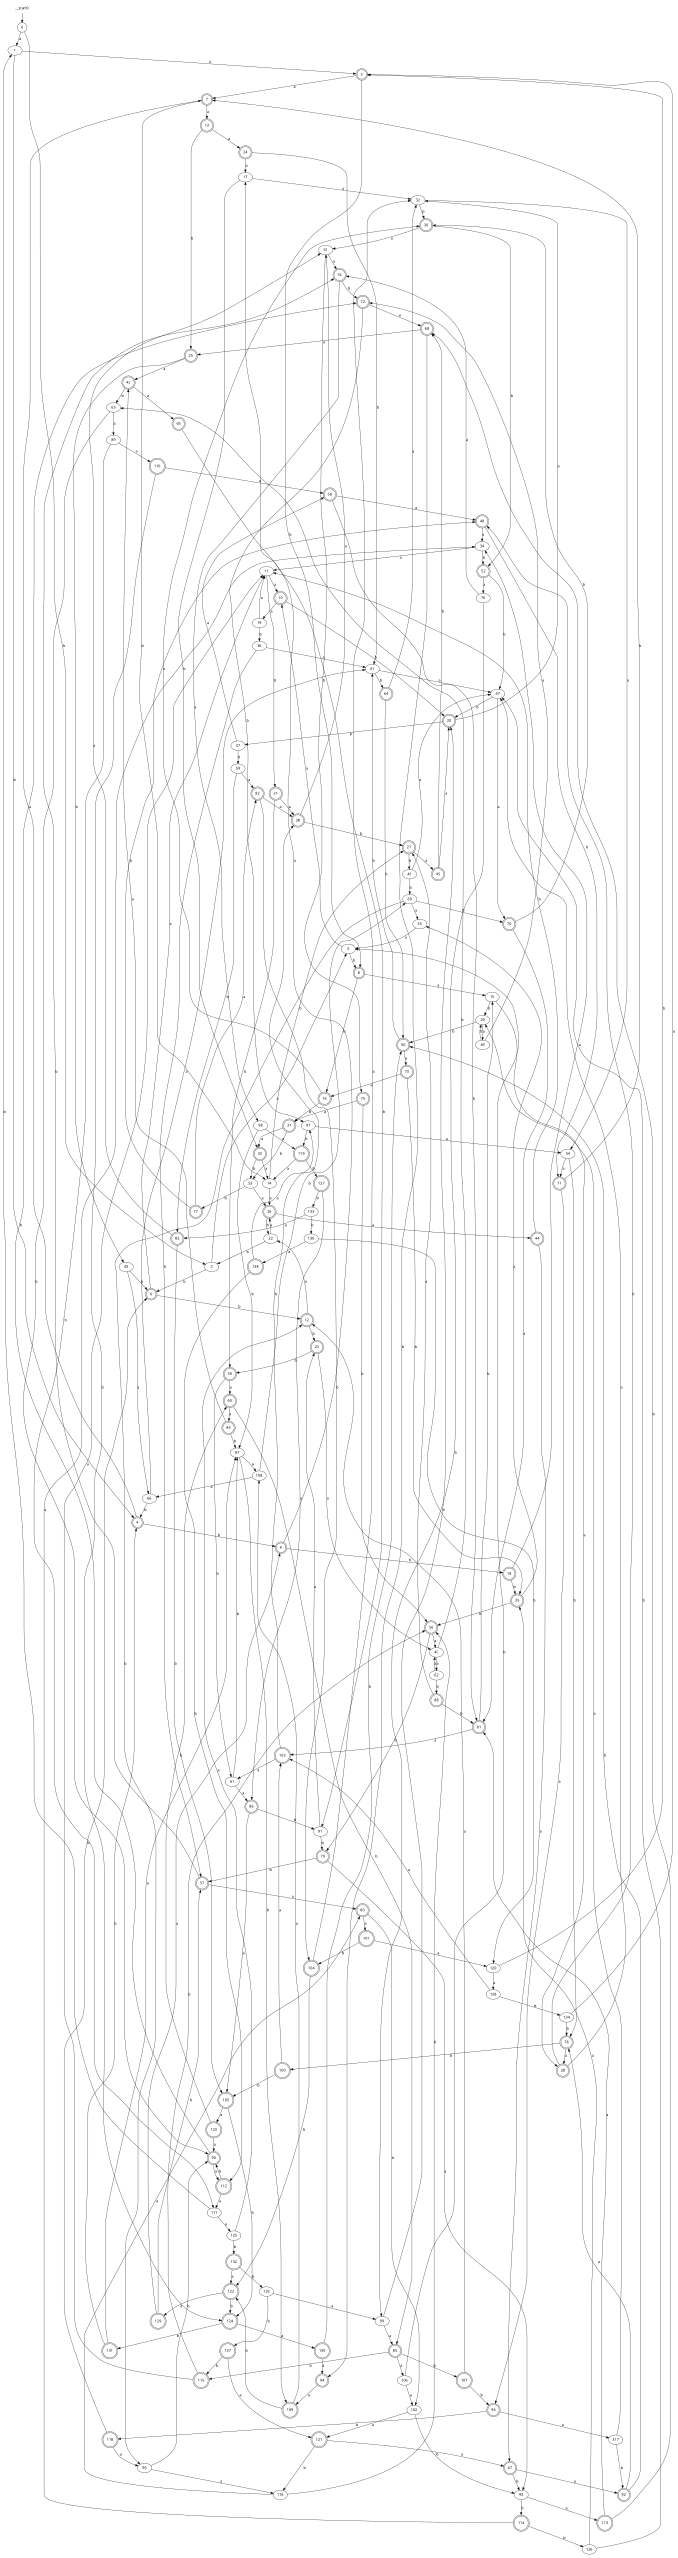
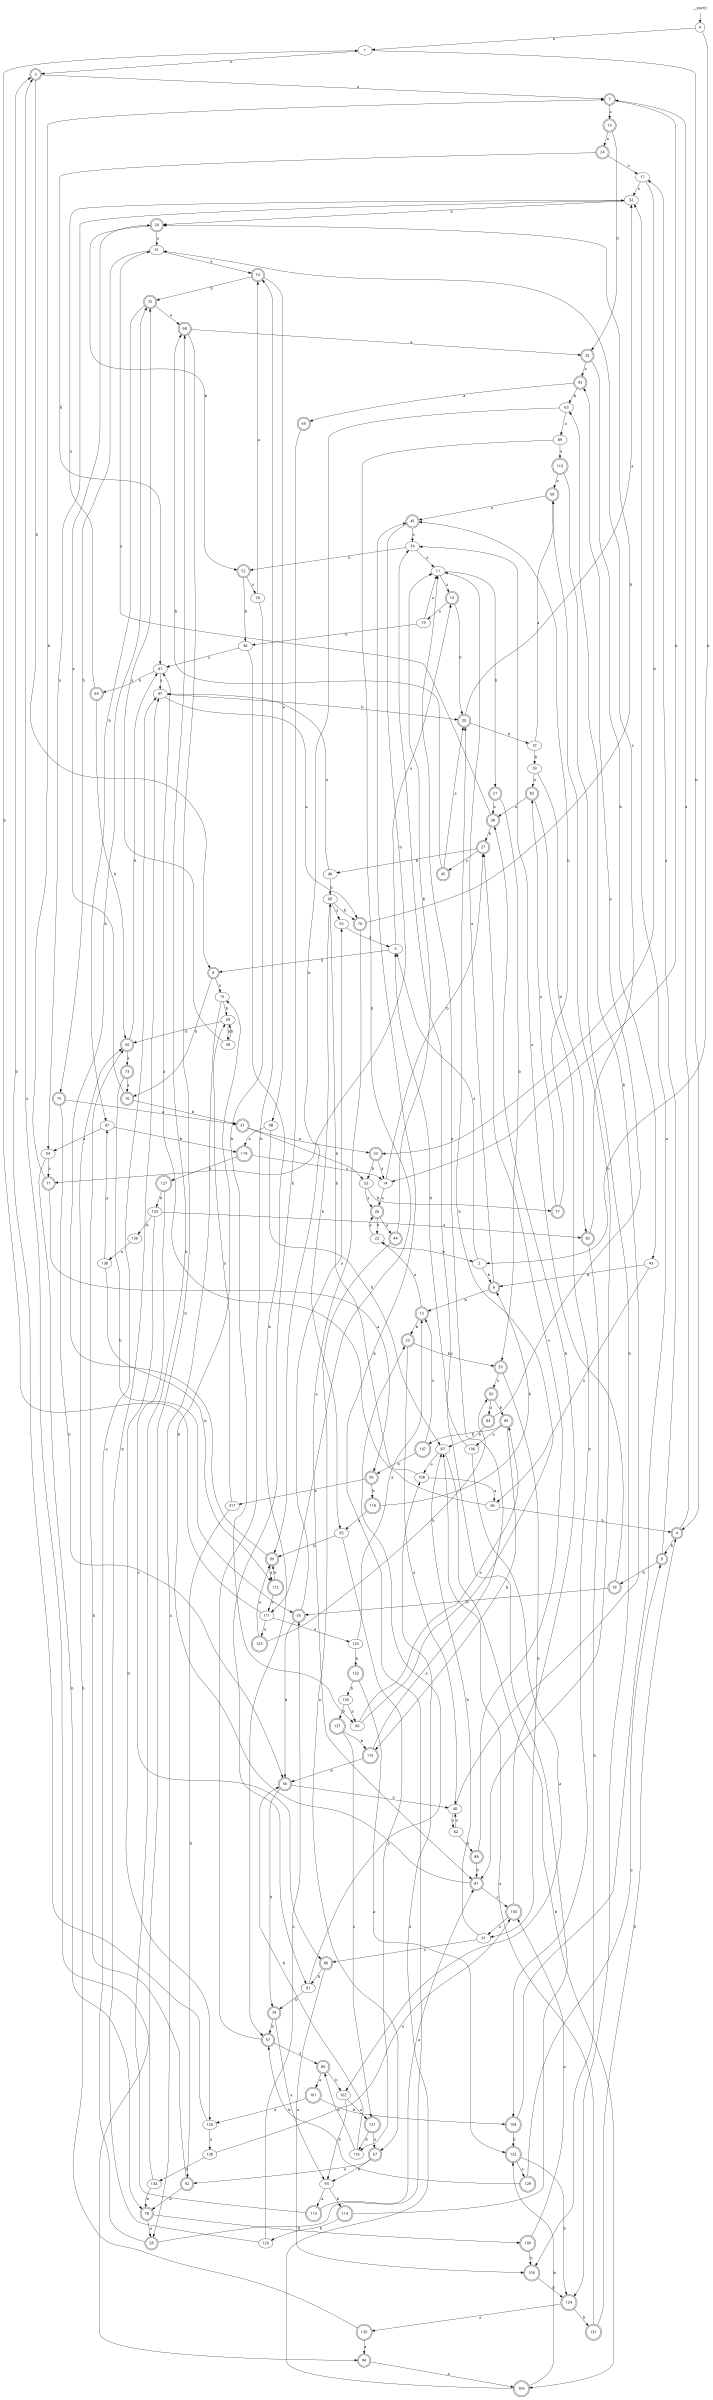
edge "52" -> "47": now "52" -> "36"
node "138": shape doublecircle -> ellipse
edge "136" -> "120": now "133" -> "120"
edge "105" -> "123": now "111" -> "123"
